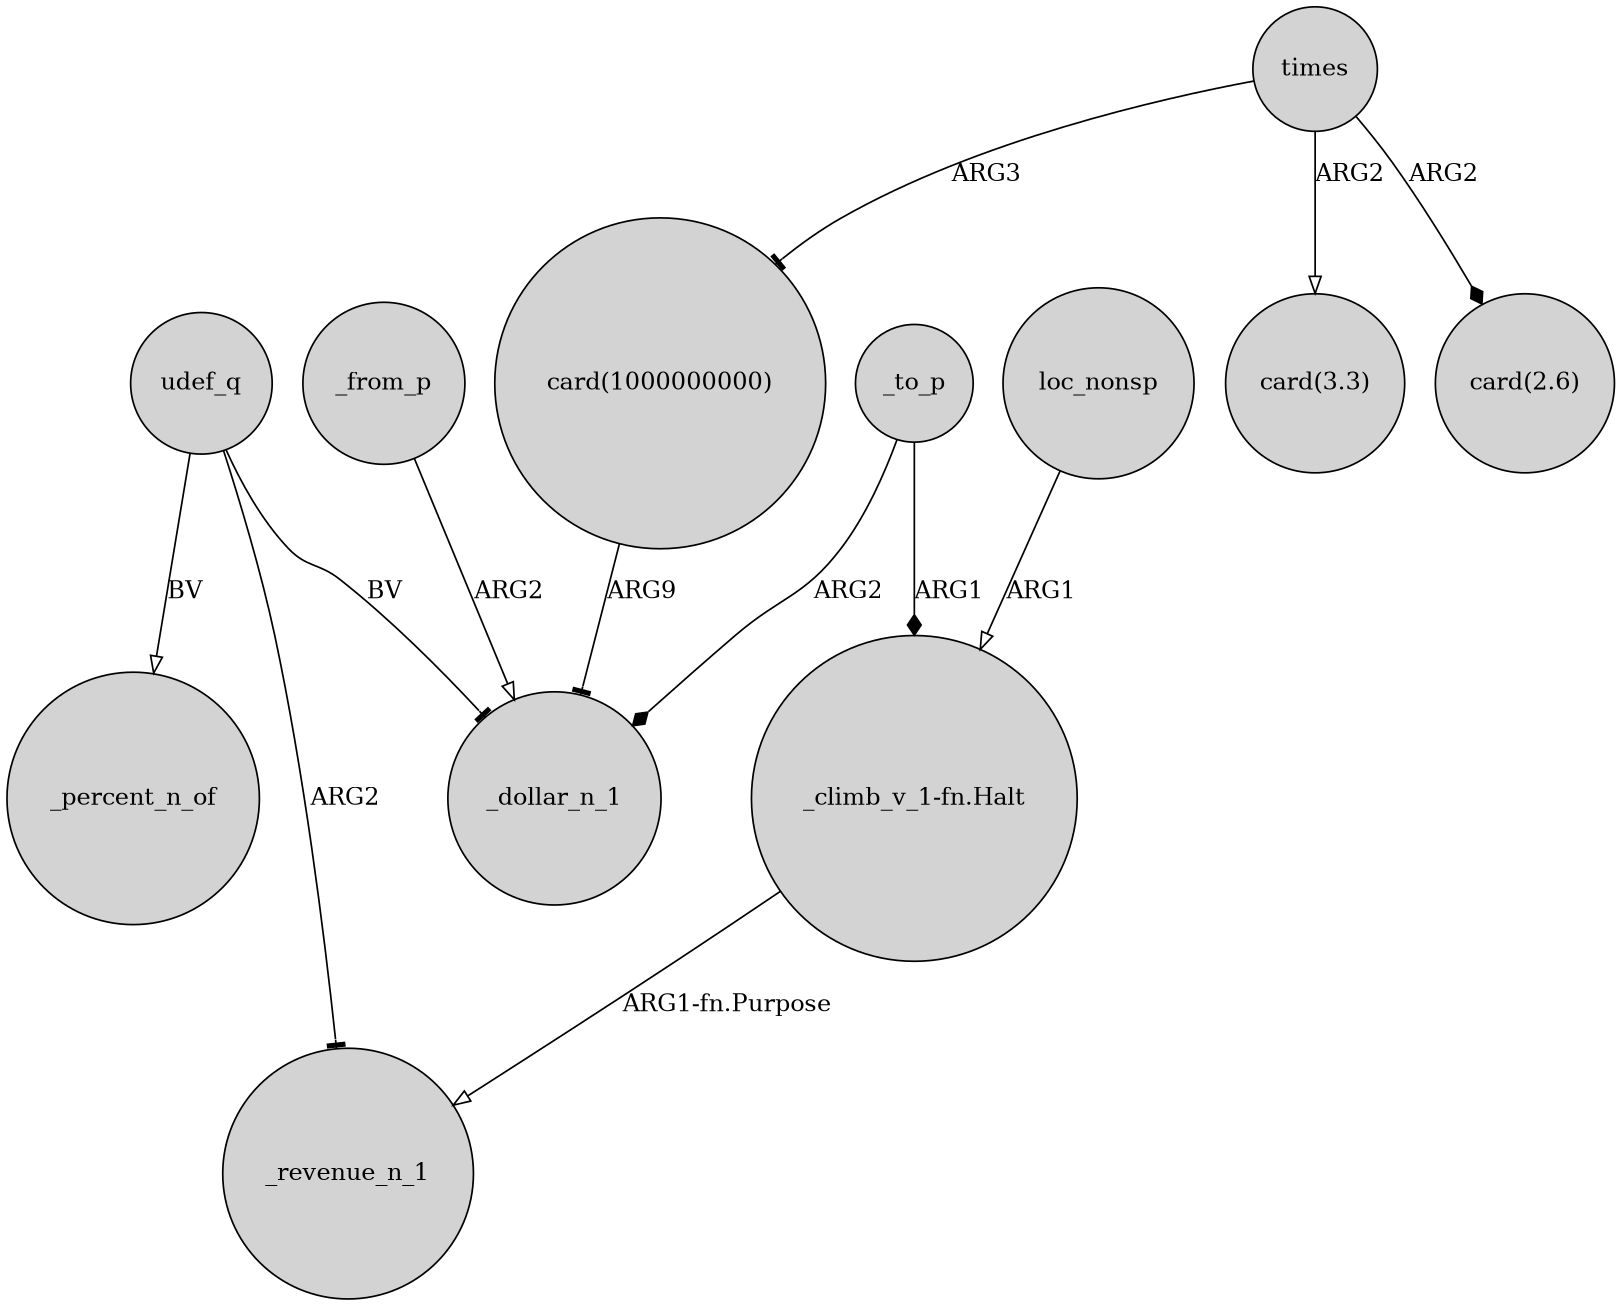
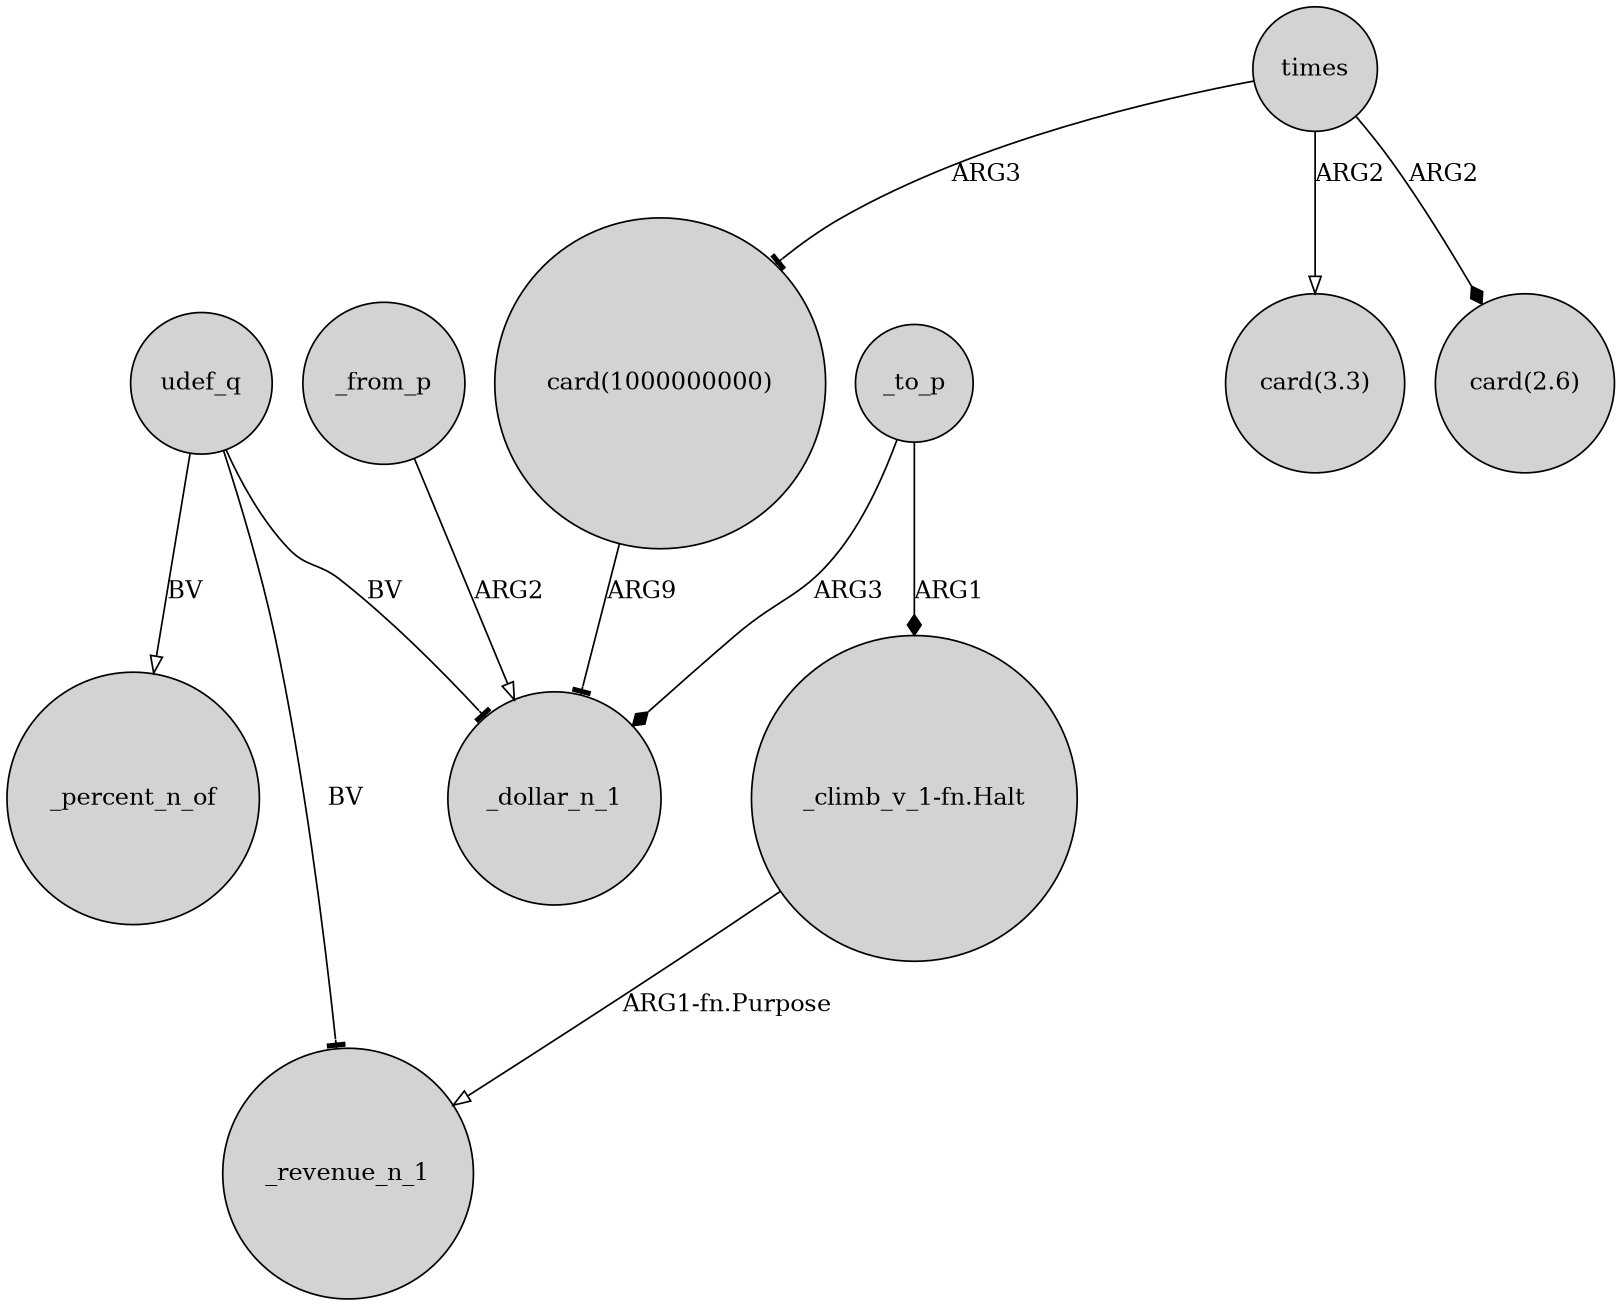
node "loc_nonsp": removed
edge "_to_p" -> "_dollar_n_1": label "ARG2" -> "ARG3"
edge "udef_q" -> "_revenue_n_1": label "ARG2" -> "BV"
